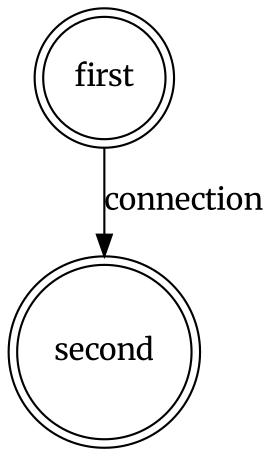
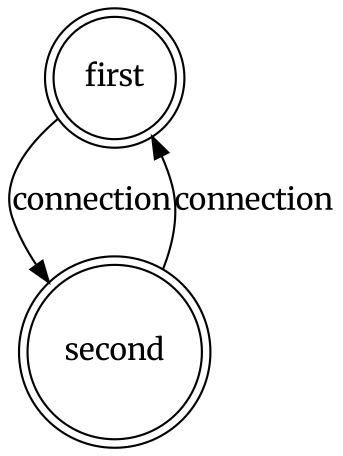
edge "second" -> "first": added, label "connection"
